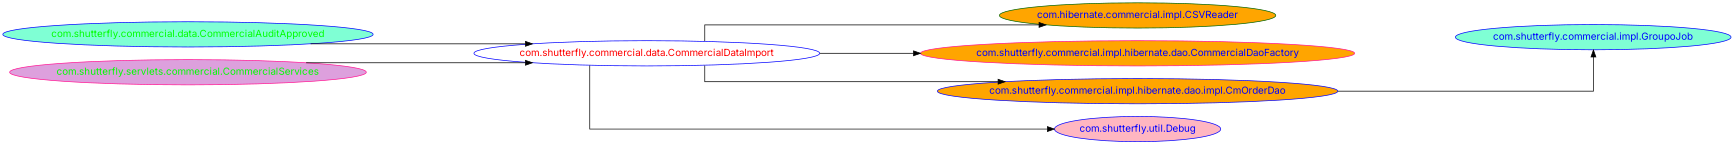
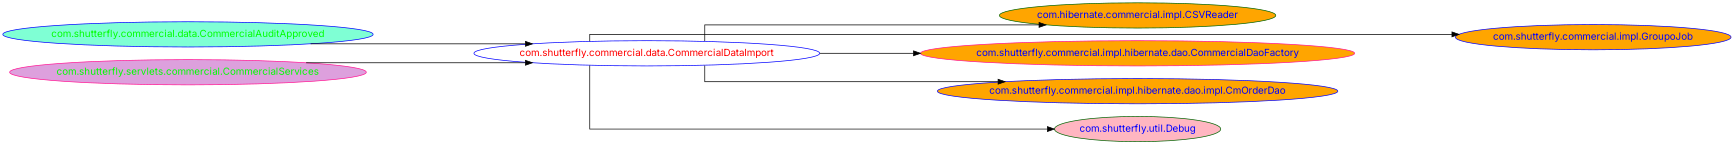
node "com.shutterfly.commercial.impl.GroupoJob": fillcolor aquamarine -> orange
edge "com.shutterfly.commercial.impl.hibernate.dao.impl.CmOrderDao" -> "com.shutterfly.commercial.impl.GroupoJob": now "com.shutterfly.commercial.data.CommercialDataImport" -> "com.shutterfly.commercial.impl.GroupoJob"
node "com.shutterfly.util.Debug": color blue -> darkgreen
